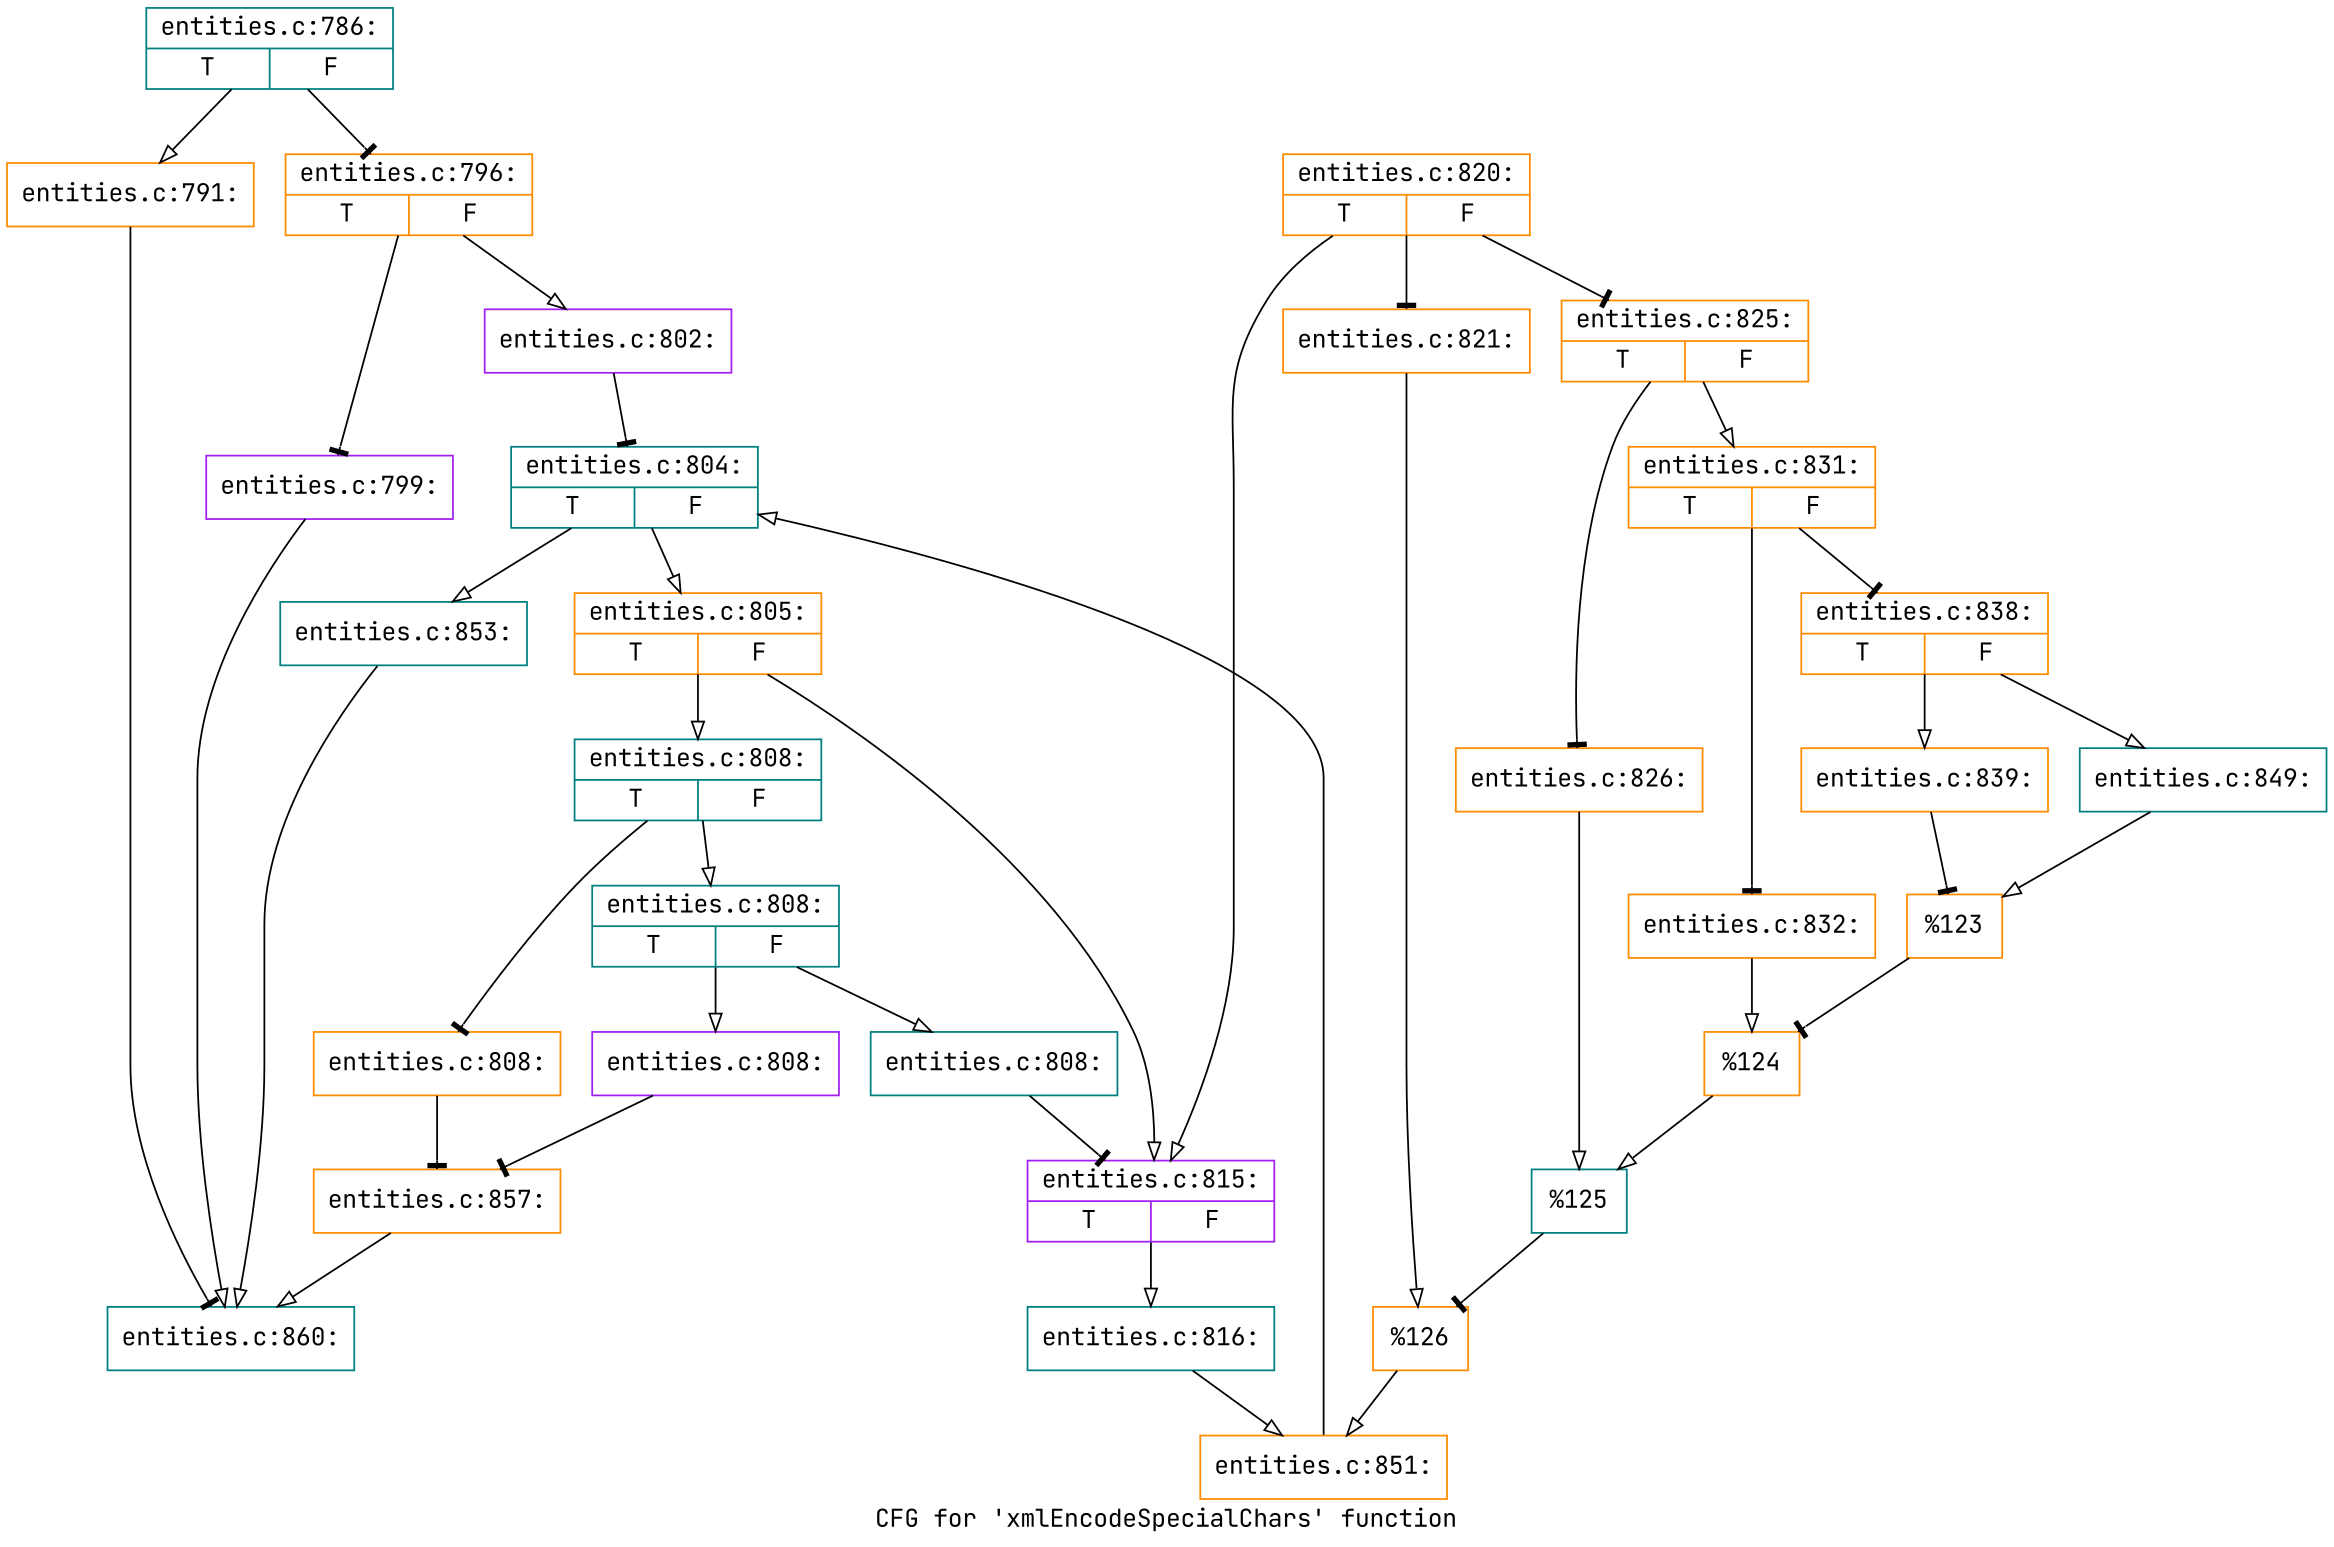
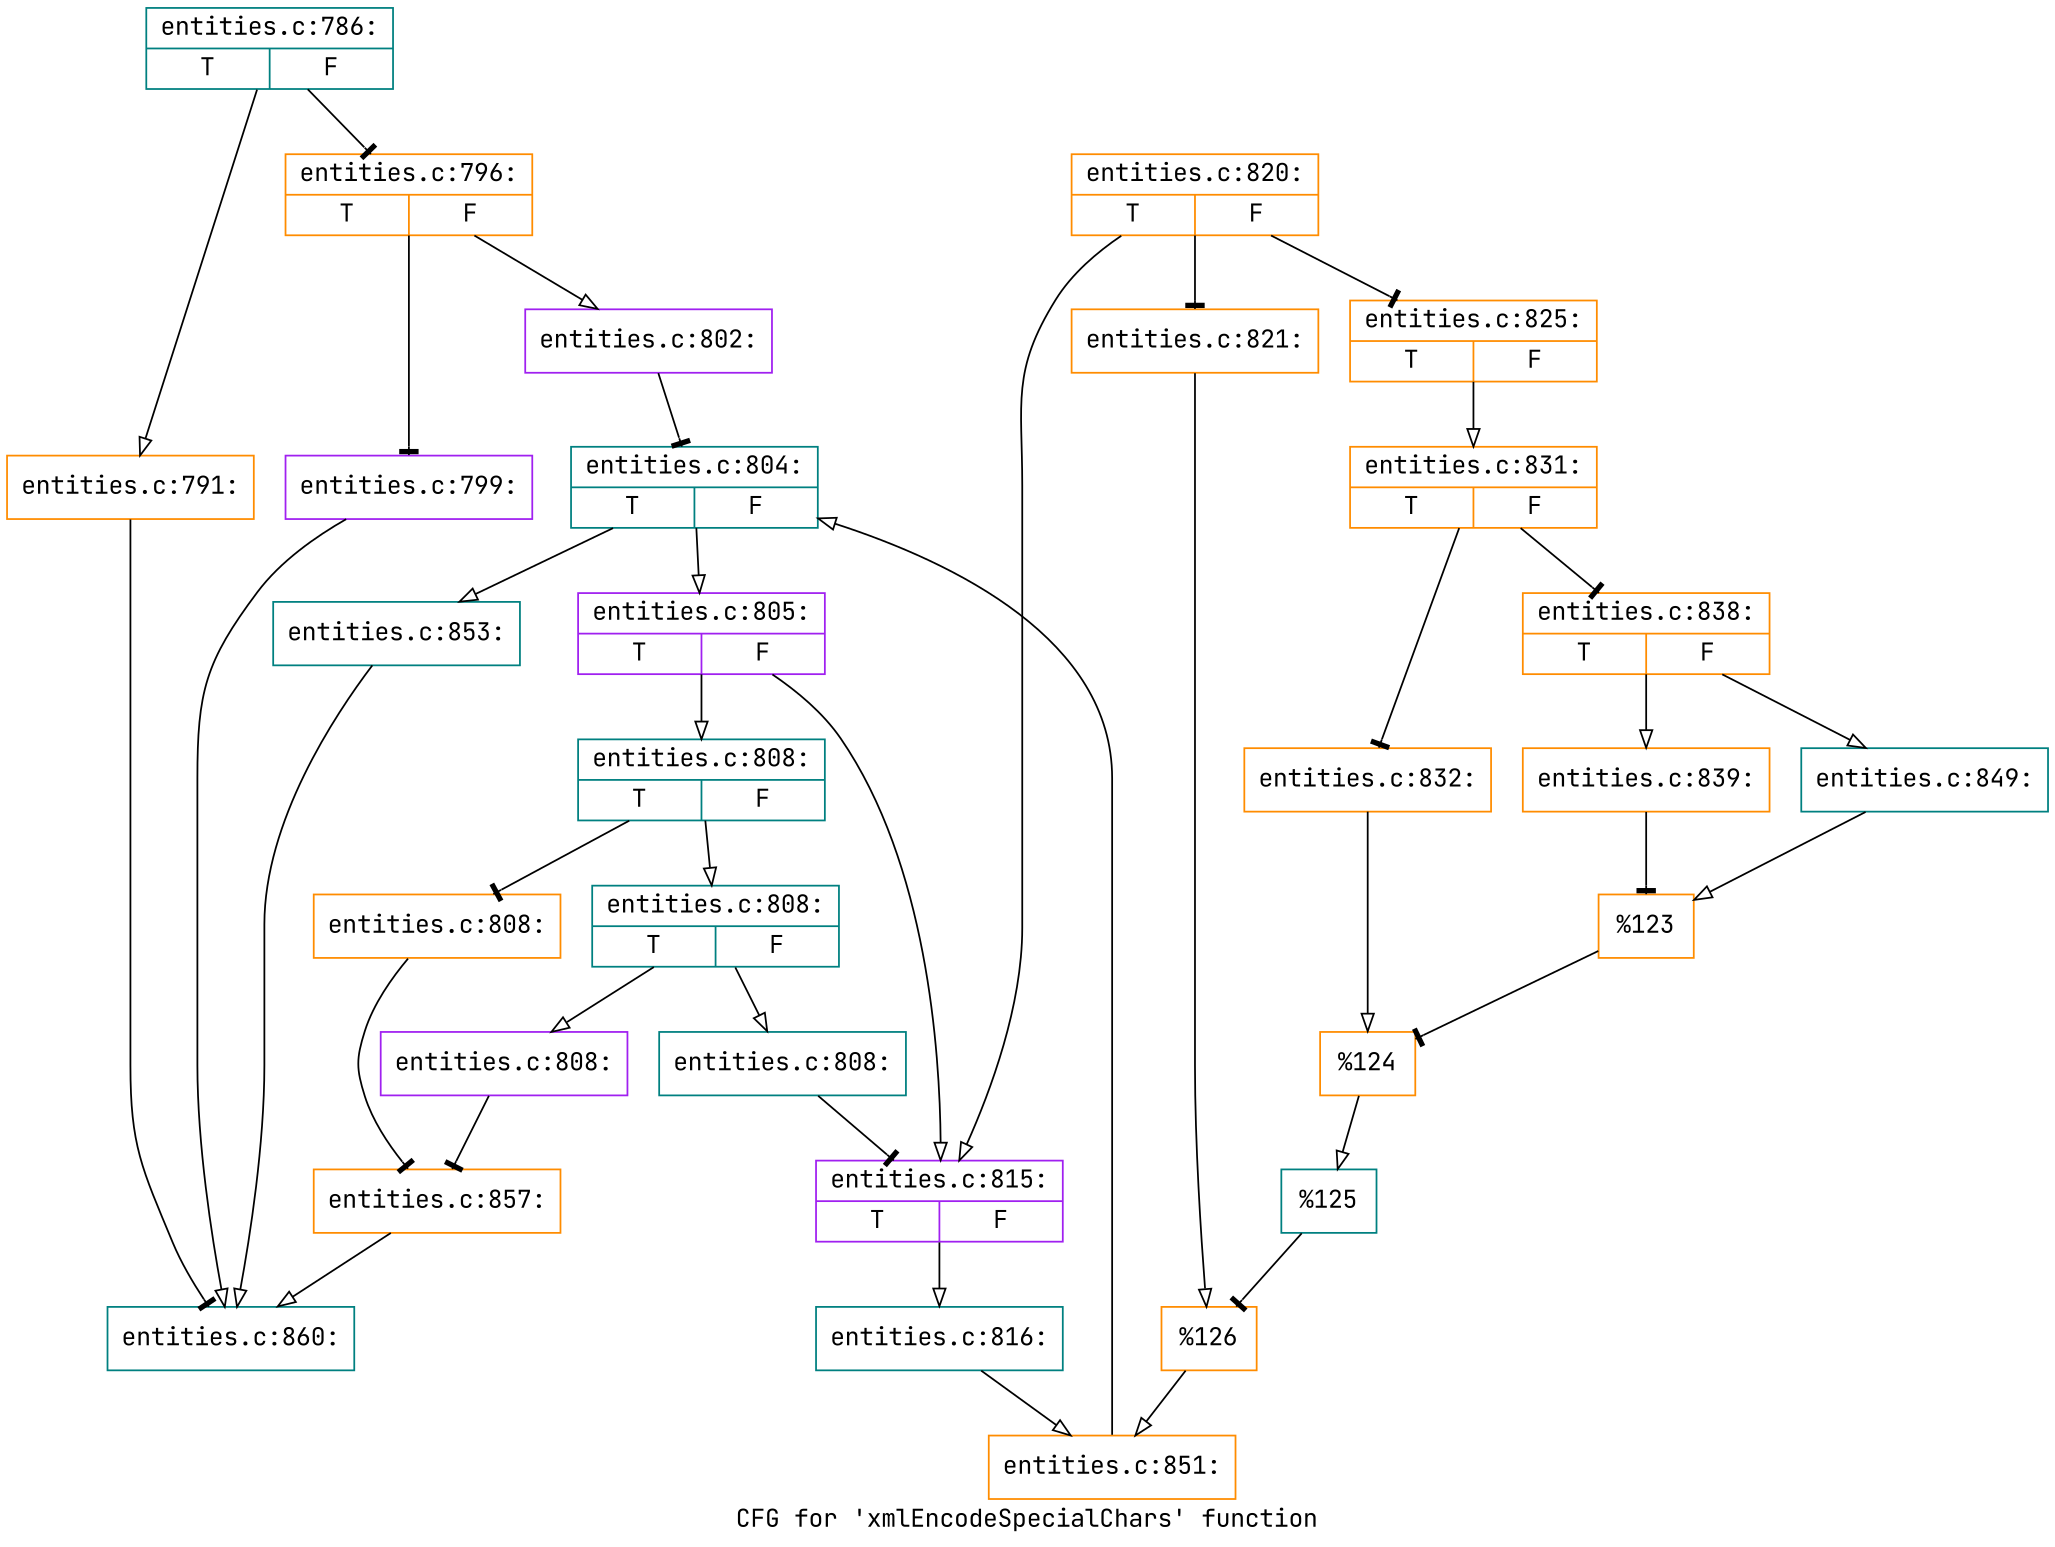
node "entities.c:805:": color darkorange -> purple
node "entities.c:826:": removed
